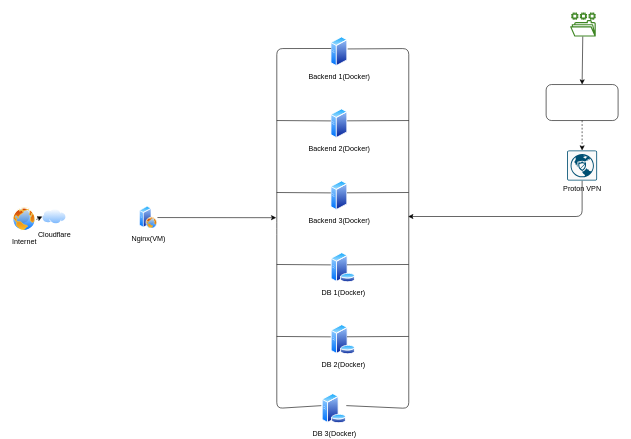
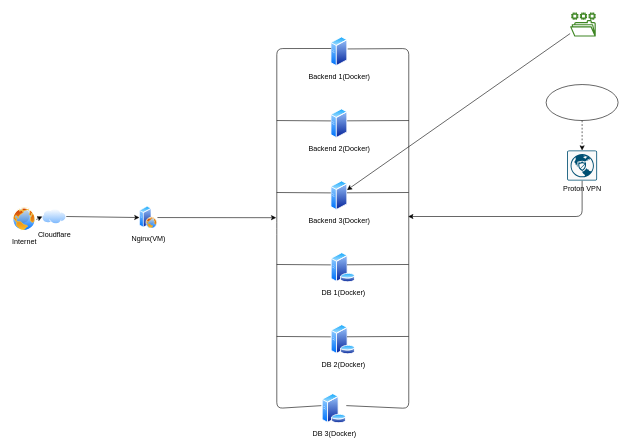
edge "Ansible" -> "OS Configuration & Deployment": now "Ansible" -> "Backend 3(Docker)"
node "OS Configuration & Deployment": shape rounded rectangle -> ellipse
edge "Cloudflare" -> "Nginx(VM)": added
